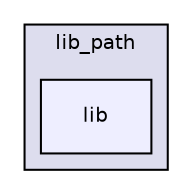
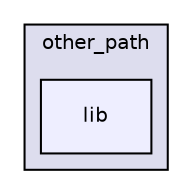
cluster "lib_path": label "lib_path" -> "other_path"
